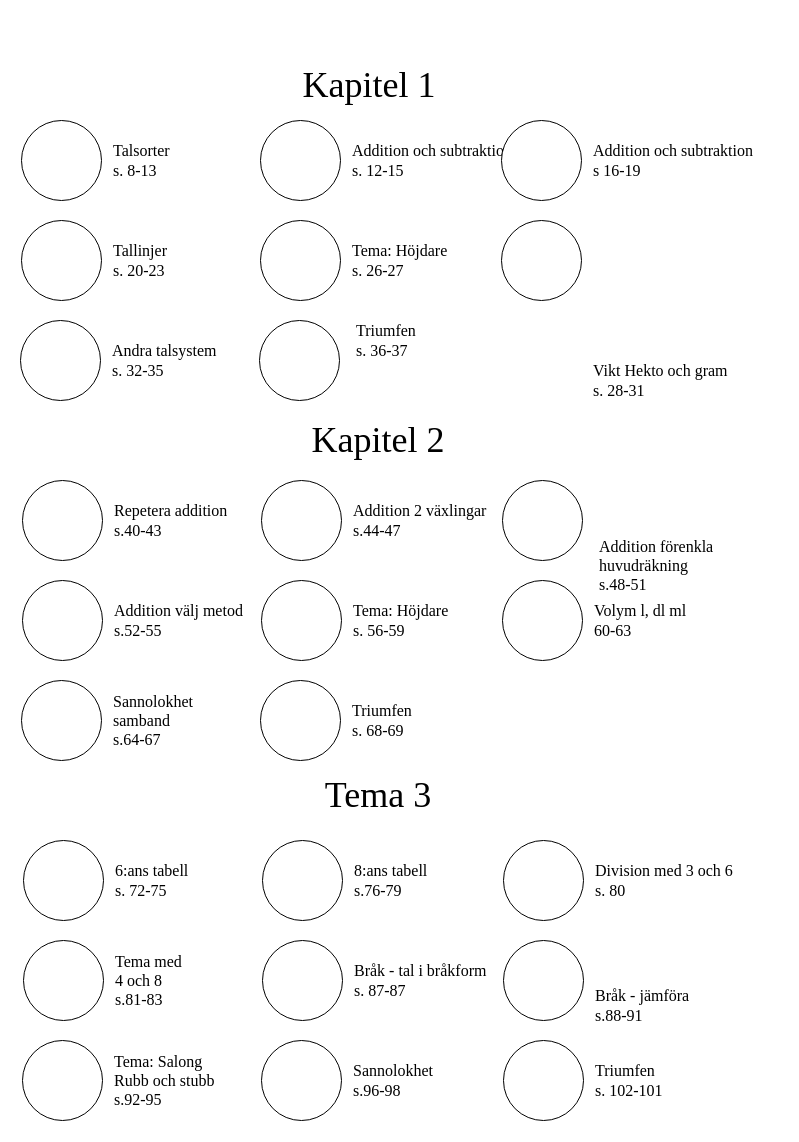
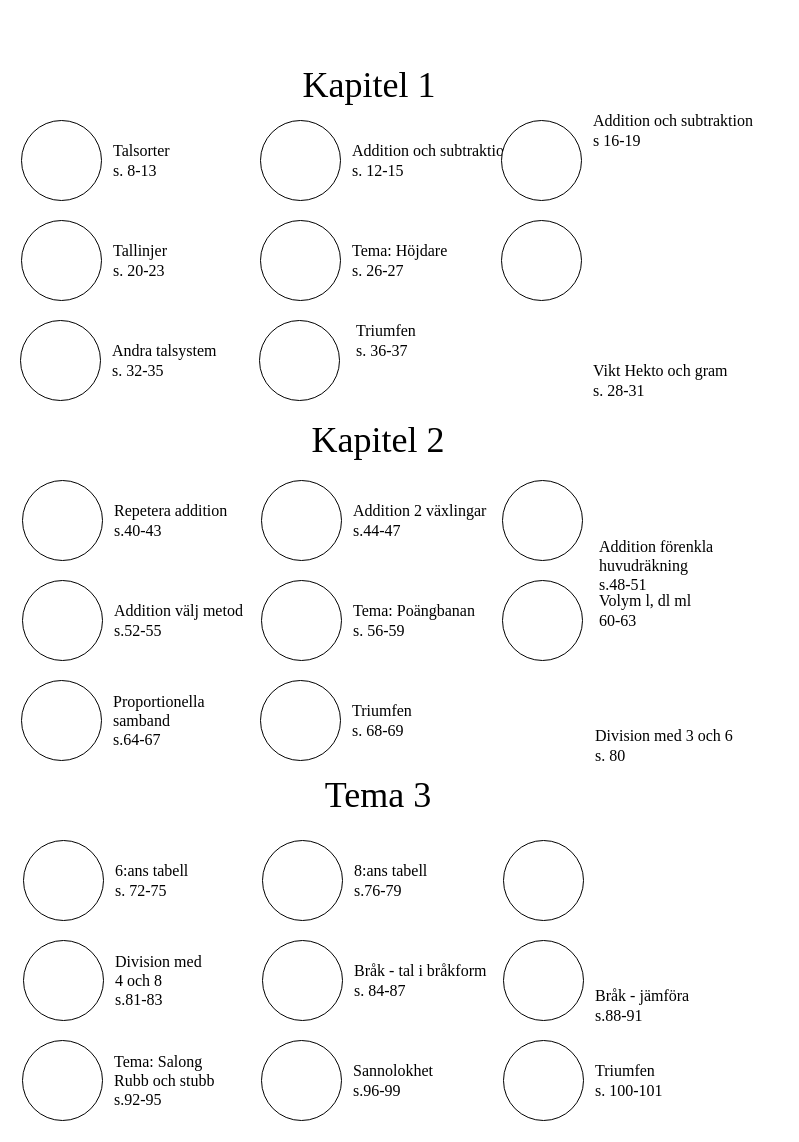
node "Addition och subtraktion s 16-19": moved (682, 161) -> (682, 131)
node "Tema: Höjdare s. 56-59": label "Tema: Höjdare s. 56-59" -> "Tema: Poängbanan s. 56-59"
node "Volym l, dl ml 60-63": moved (683, 621) -> (688, 611)
node "Sannolokhet samband s.64-67": label "Sannolokhet samband s.64-67" -> "Proportionella samband s.64-67"
node "Division med 3 och 6 s. 80": moved (684, 881) -> (684, 746)
node "Tema med 4 och 8 s.81-83": label "Tema med 4 och 8 s.81-83" -> "Division med 4 och 8 s.81-83"
node "Bråk - tal i bråkform s. 87-87": label "Bråk - tal i bråkform s. 87-87" -> "Bråk - tal i bråkform s. 84-87"
node "Sannolokhet s.96-98": label "Sannolokhet s.96-98" -> "Sannolokhet s.96-99"
node "Triumfen s. 102-101": label "Triumfen s. 102-101" -> "Triumfen s. 100-101"
